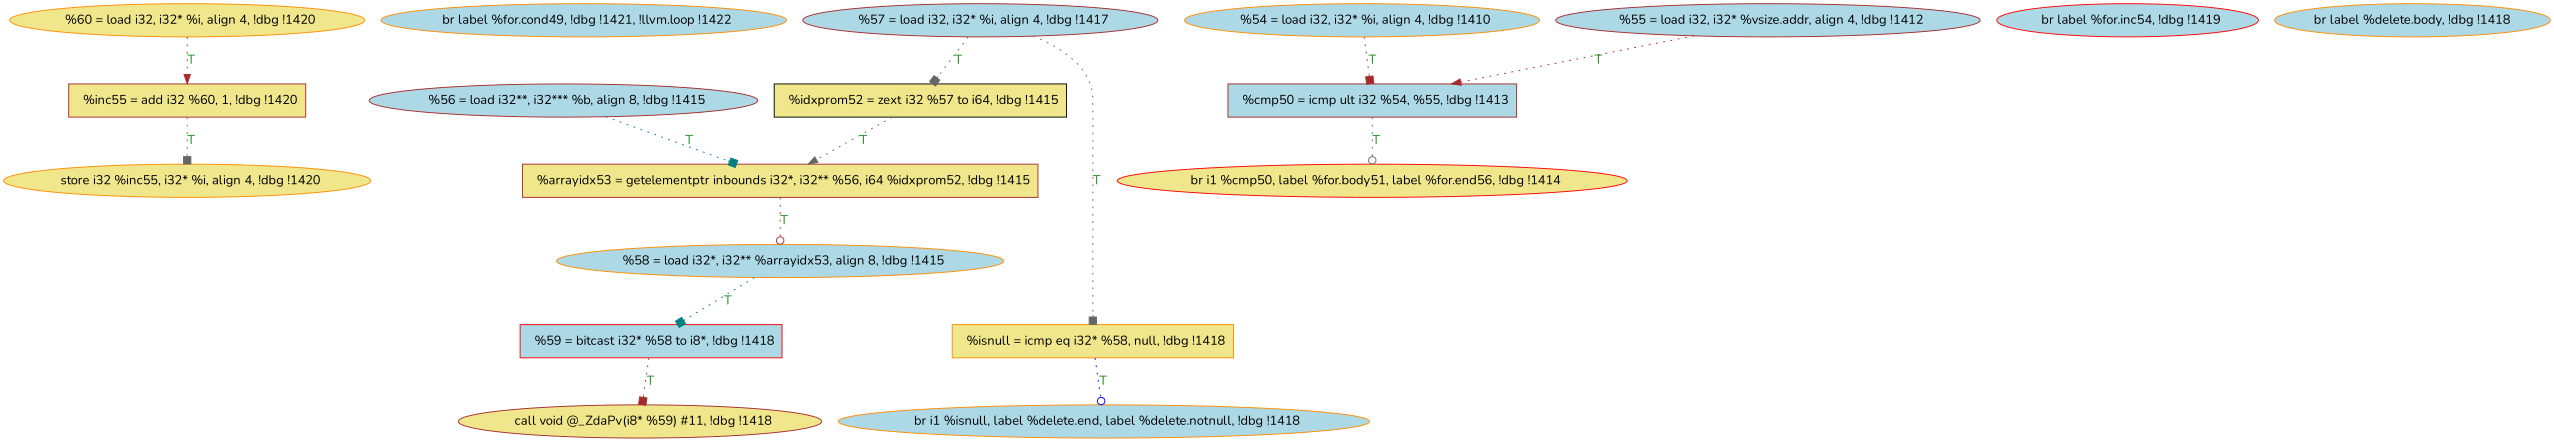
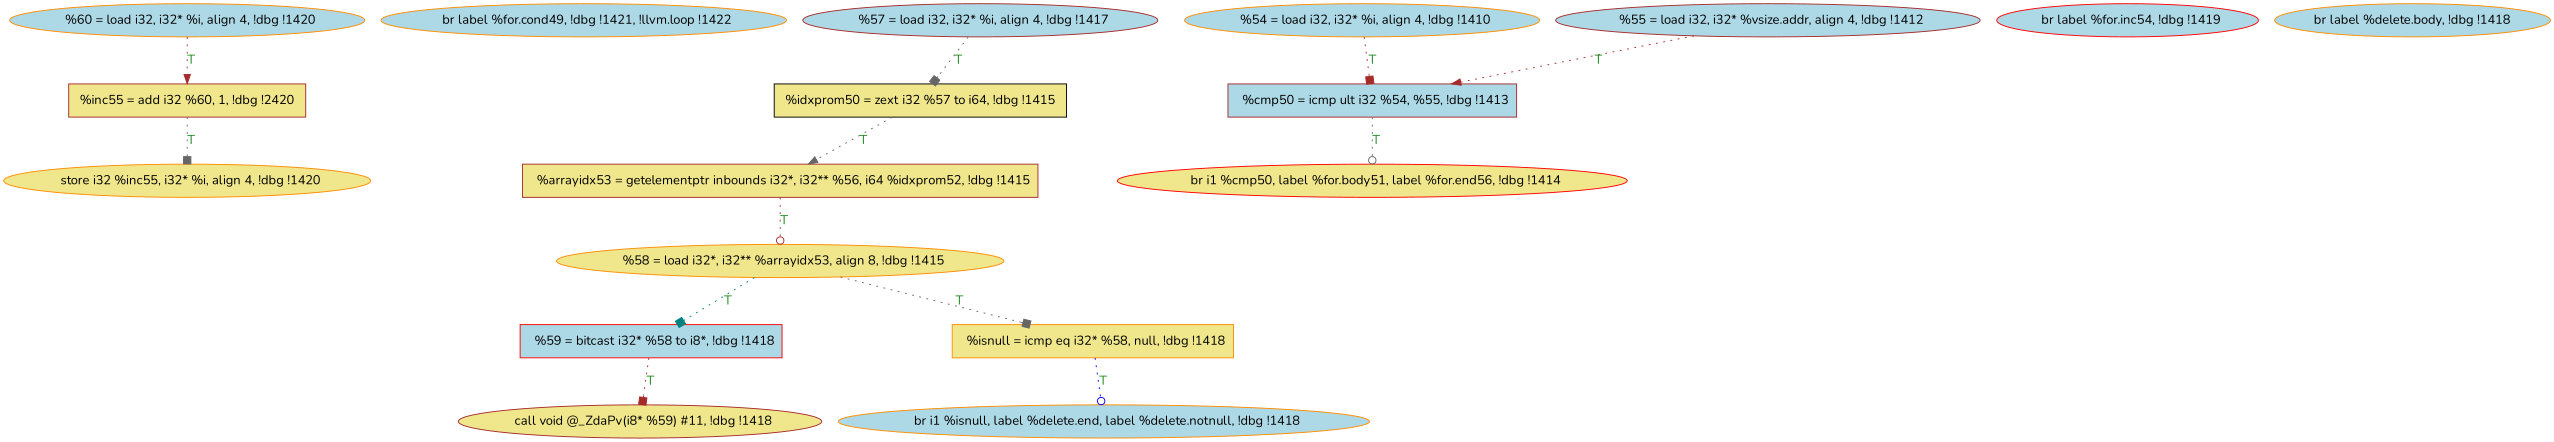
node "%60 = load i32, i32* %i, align 4, !dbg !1420": fillcolor khaki -> lightblue
node "%inc55 = add i32 %60, 1, !dbg !1420": label "%inc55 = add i32 %60, 1, !dbg !1420" -> "%inc55 = add i32 %60, 1, !dbg !2420"
node "%56 = load i32**, i32*** %b, align 8, !dbg !1415": removed
node "%idxprom52 = zext i32 %57 to i64, !dbg !1415": label "%idxprom52 = zext i32 %57 to i64, !dbg !1415" -> "%idxprom50 = zext i32 %57 to i64, !dbg !1415"
edge "%57 = load i32, i32* %i, align 4, !dbg !1417" -> "%isnull = icmp eq i32* %58, null, !dbg !1418": now "%58 = load i32*, i32** %arrayidx53, align 8, !dbg !1415" -> "%isnull = icmp eq i32* %58, null, !dbg !1418"
node "%58 = load i32*, i32** %arrayidx53, align 8, !dbg !1415": fillcolor lightblue -> khaki
